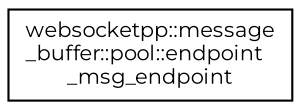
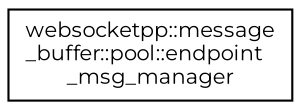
node "websocketpp::message _buffer::pool::endpoint _msg_endpoint": label "websocketpp::message _buffer::pool::endpoint _msg_endpoint" -> "websocketpp::message _buffer::pool::endpoint _msg_manager"
